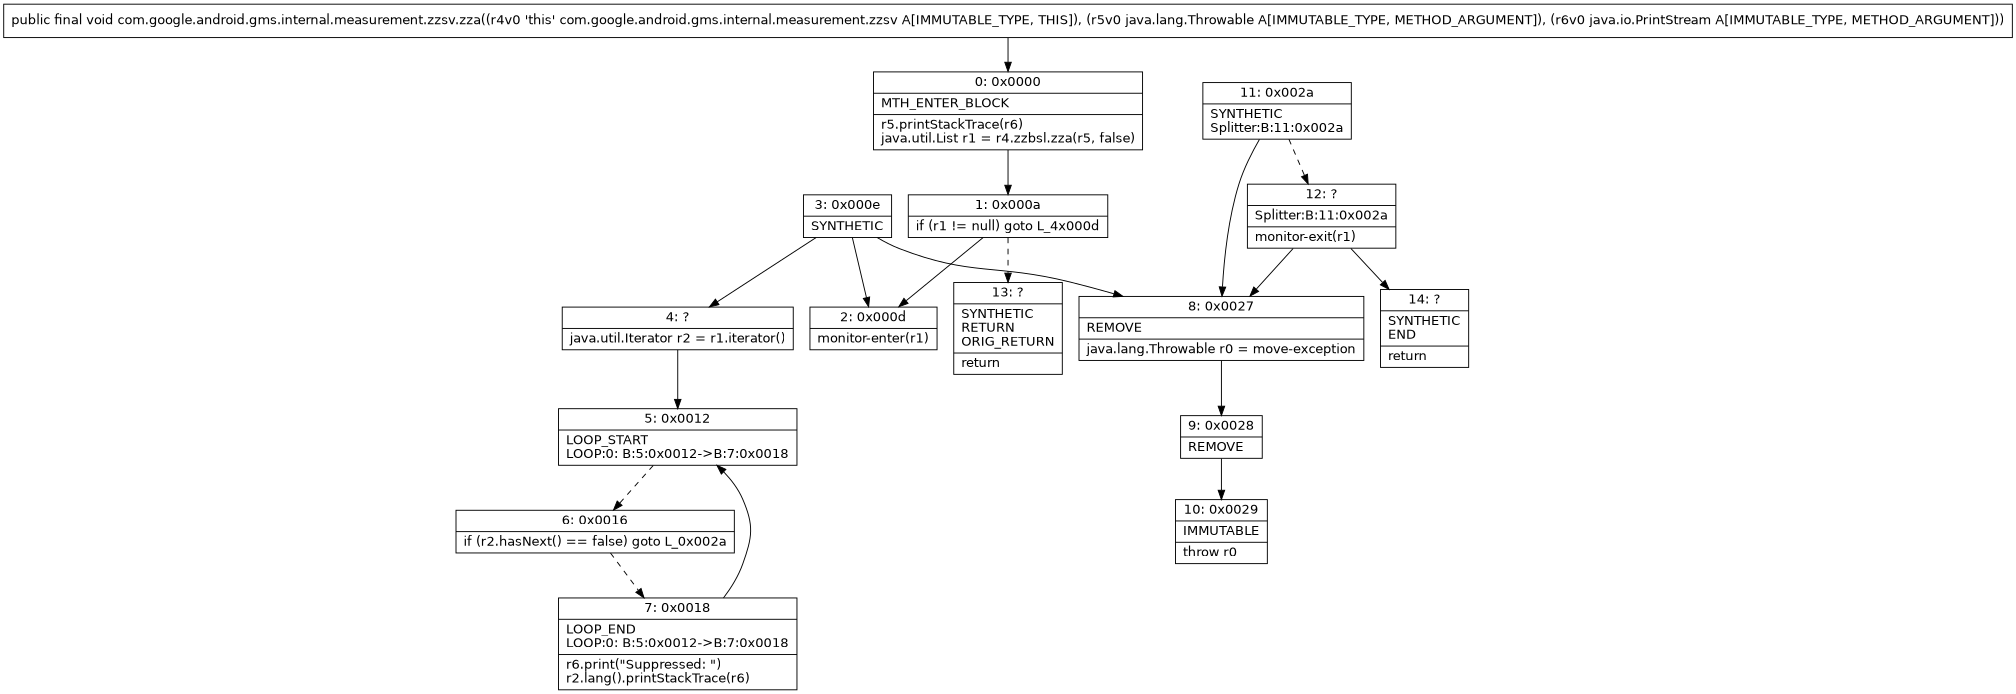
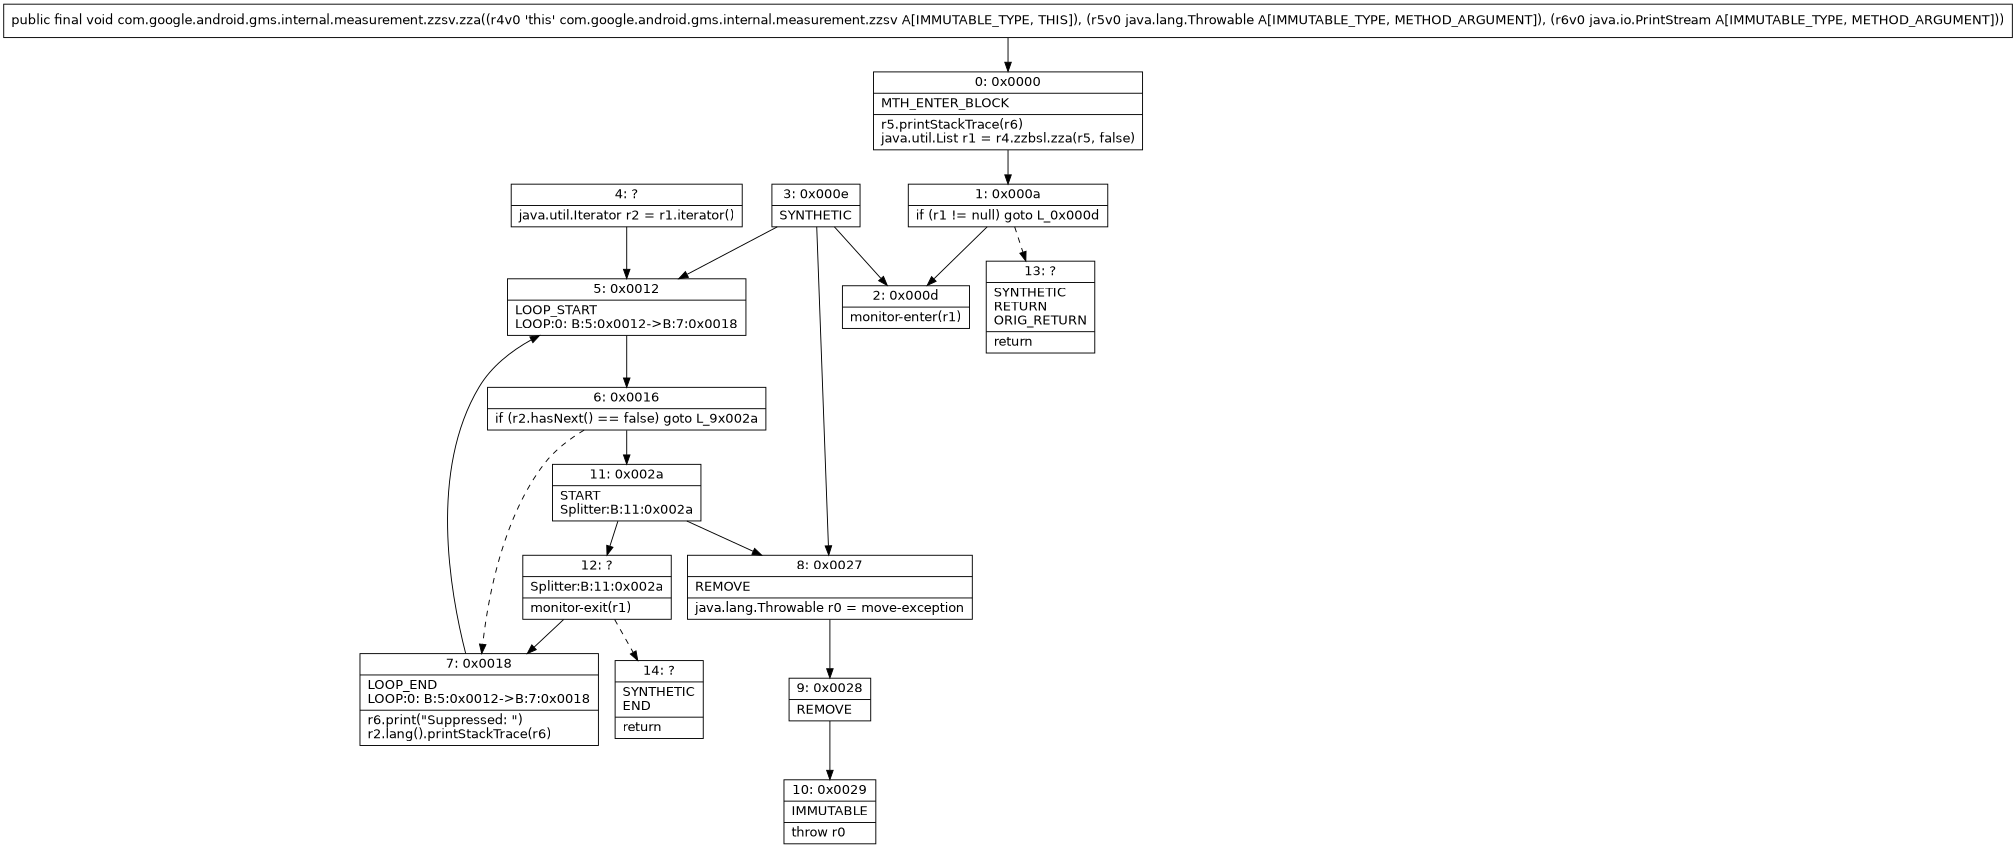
node "11: 0x002a": text "SYNTHETIC" -> "START"
edge "11: 0x002a" -> "12: ?": style dashed -> solid
node "1: 0x000a": text "if (r1 != null) goto L_4x000d" -> "if (r1 != null) goto L_0x000d"
edge "12: ?" -> "14: ?": style solid -> dashed
edge "12: ?" -> "8: 0x0027": now "12: ?" -> "7: 0x0018"
edge "3: 0x000e" -> "4: ?": now "3: 0x000e" -> "5: 0x0012"
edge "6: 0x0016" -> "11: 0x002a": added
edge "5: 0x0012" -> "6: 0x0016": style dashed -> solid
node "6: 0x0016": text "if (r2.hasNext() == false) goto L_0x002a" -> "if (r2.hasNext() == false) goto L_9x002a"
